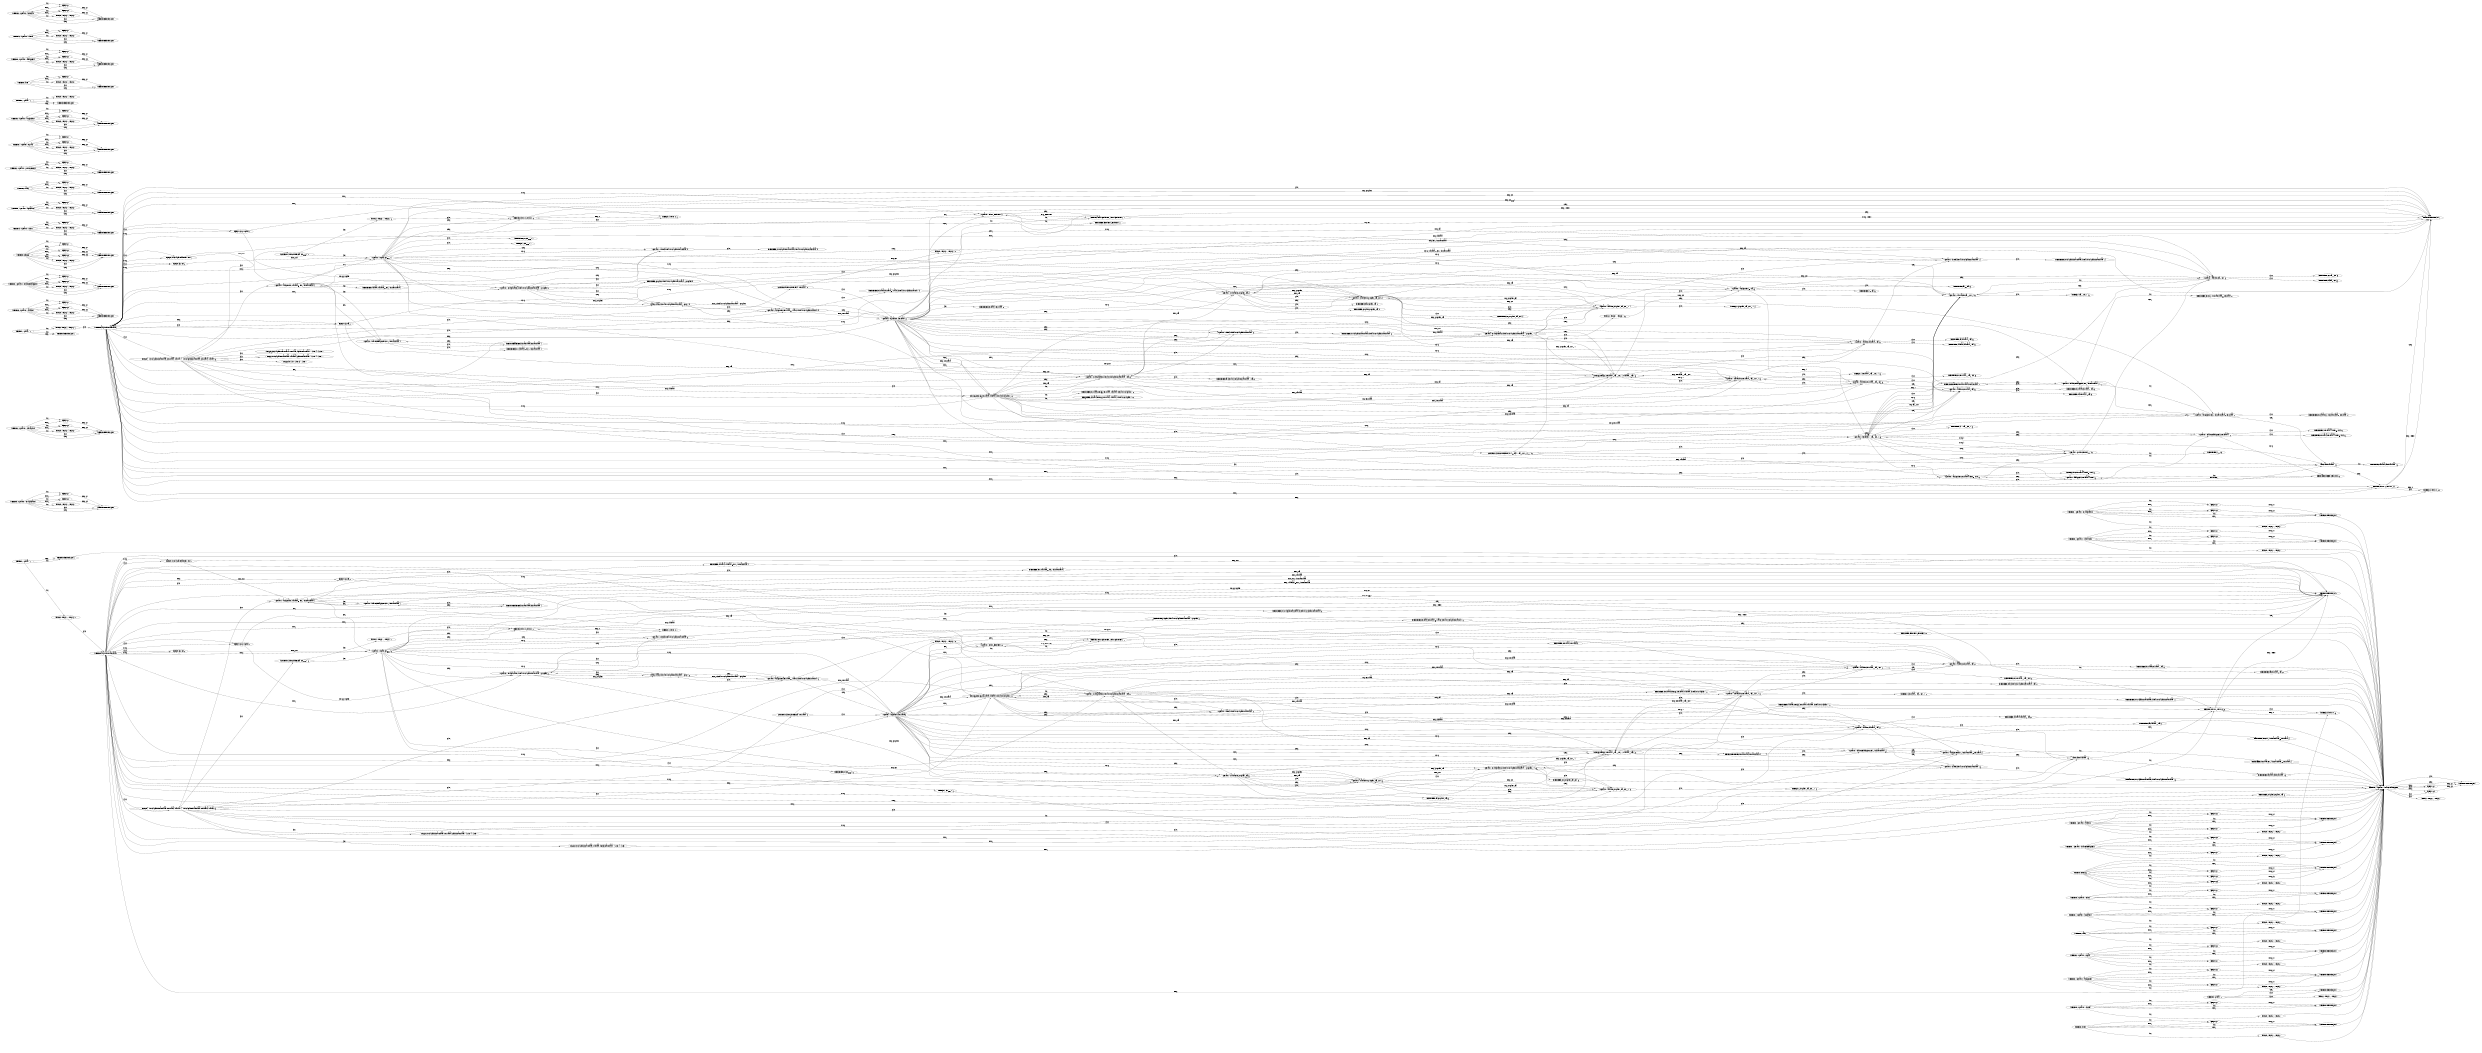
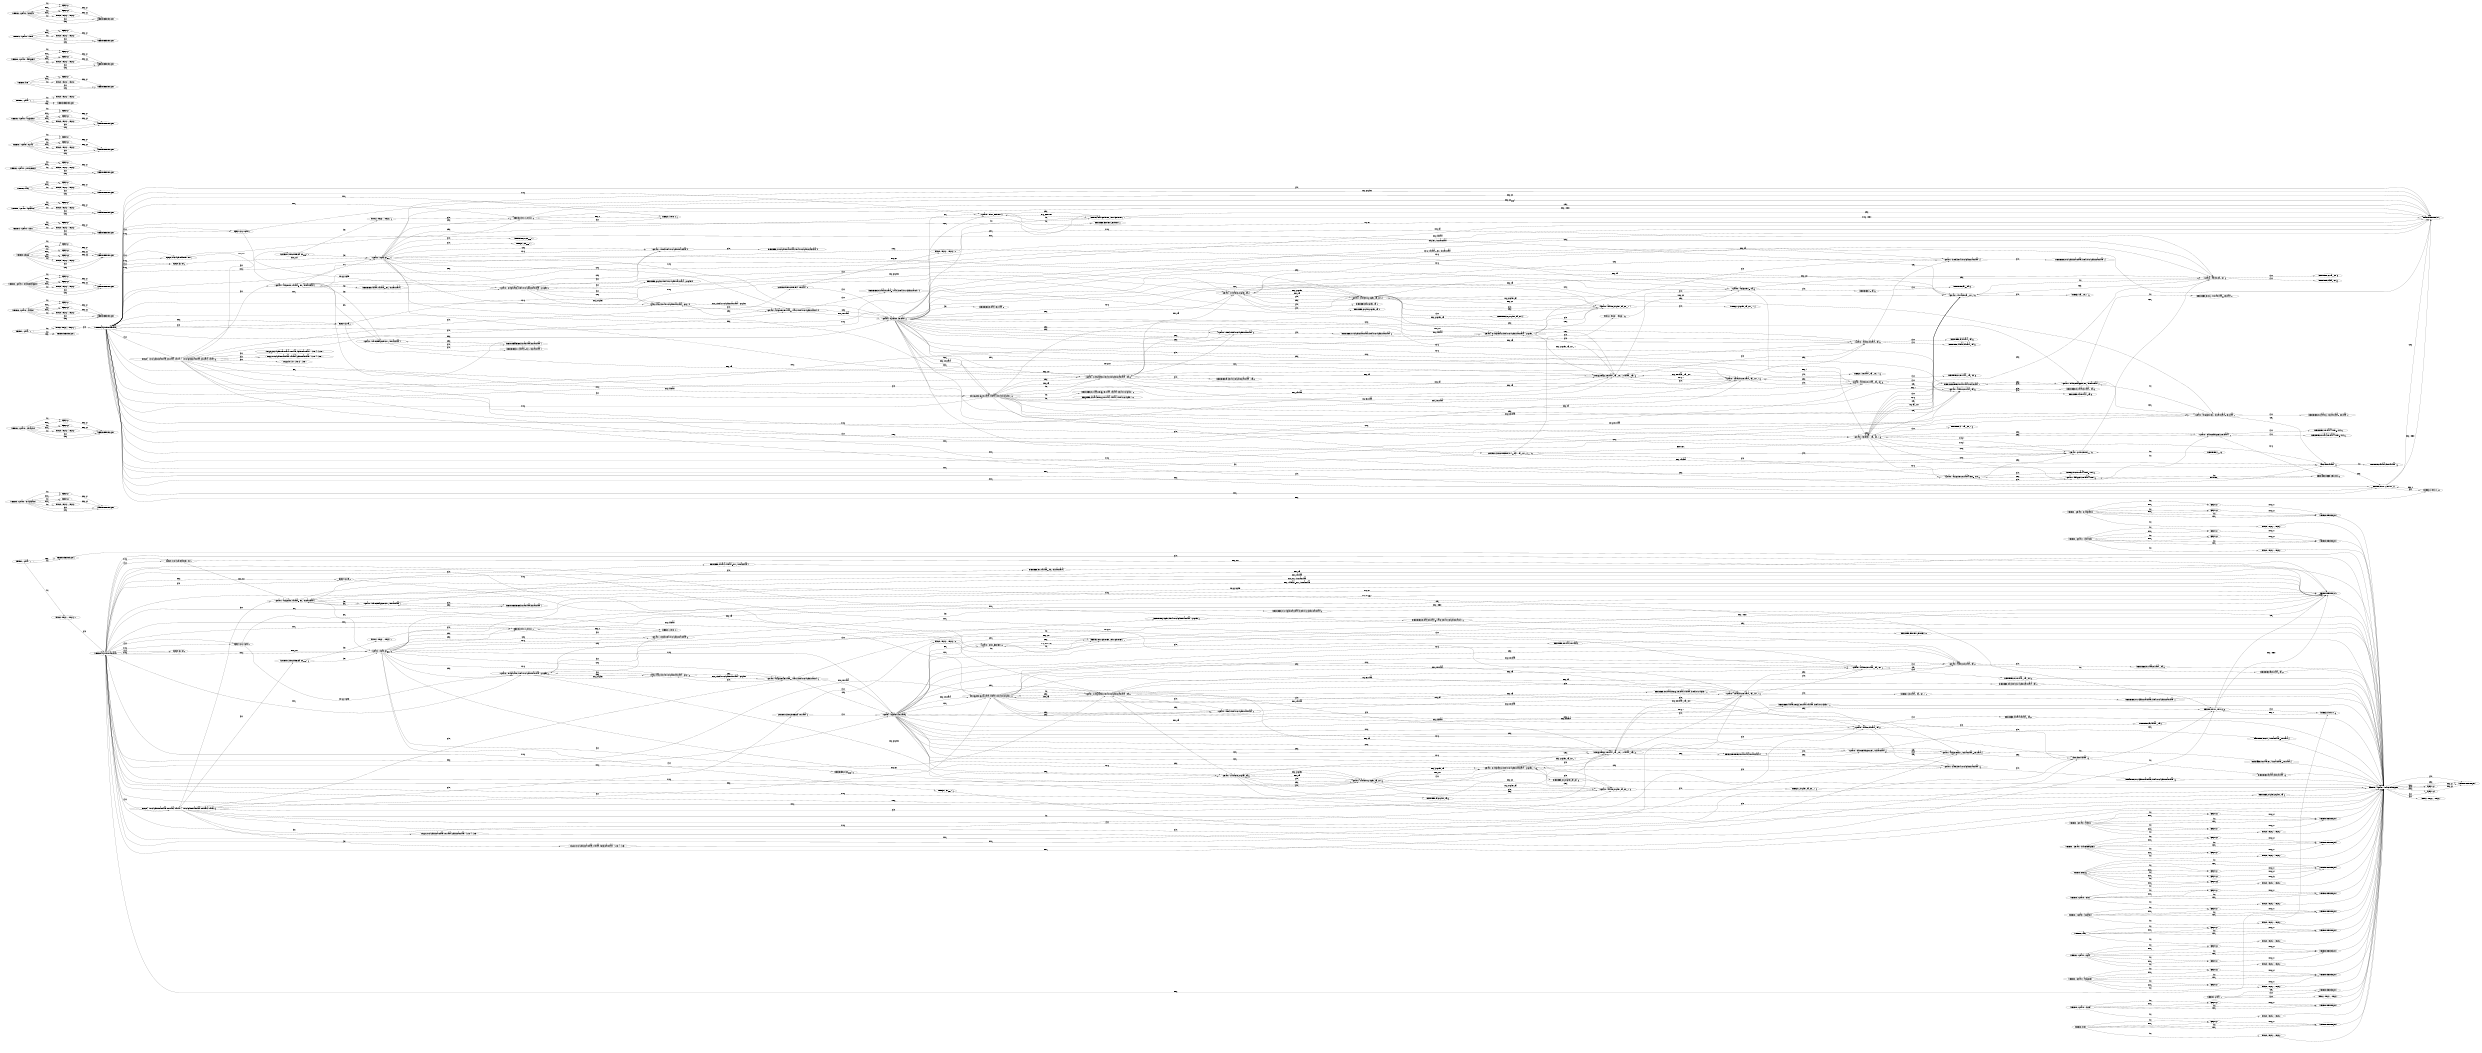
edge "(<operator>.assignment,i = off)" -> "(IDENTIFIER,off,i = off)": now "(IDENTIFIER,i,i = off)" -> "(IDENTIFIER,off,i = off)"
edge "(CONTROL_STRUCTURE,FOR,for (i = off;i < off + cnt - 1;i++))" -> "(<operator>.lessThan,i < off + cnt - 1)": label "AST: " -> "ENOMEM: "
edge "(<operator>.postIncrement,i++)" -> "(IDENTIFIER,i,i++)": reversed
